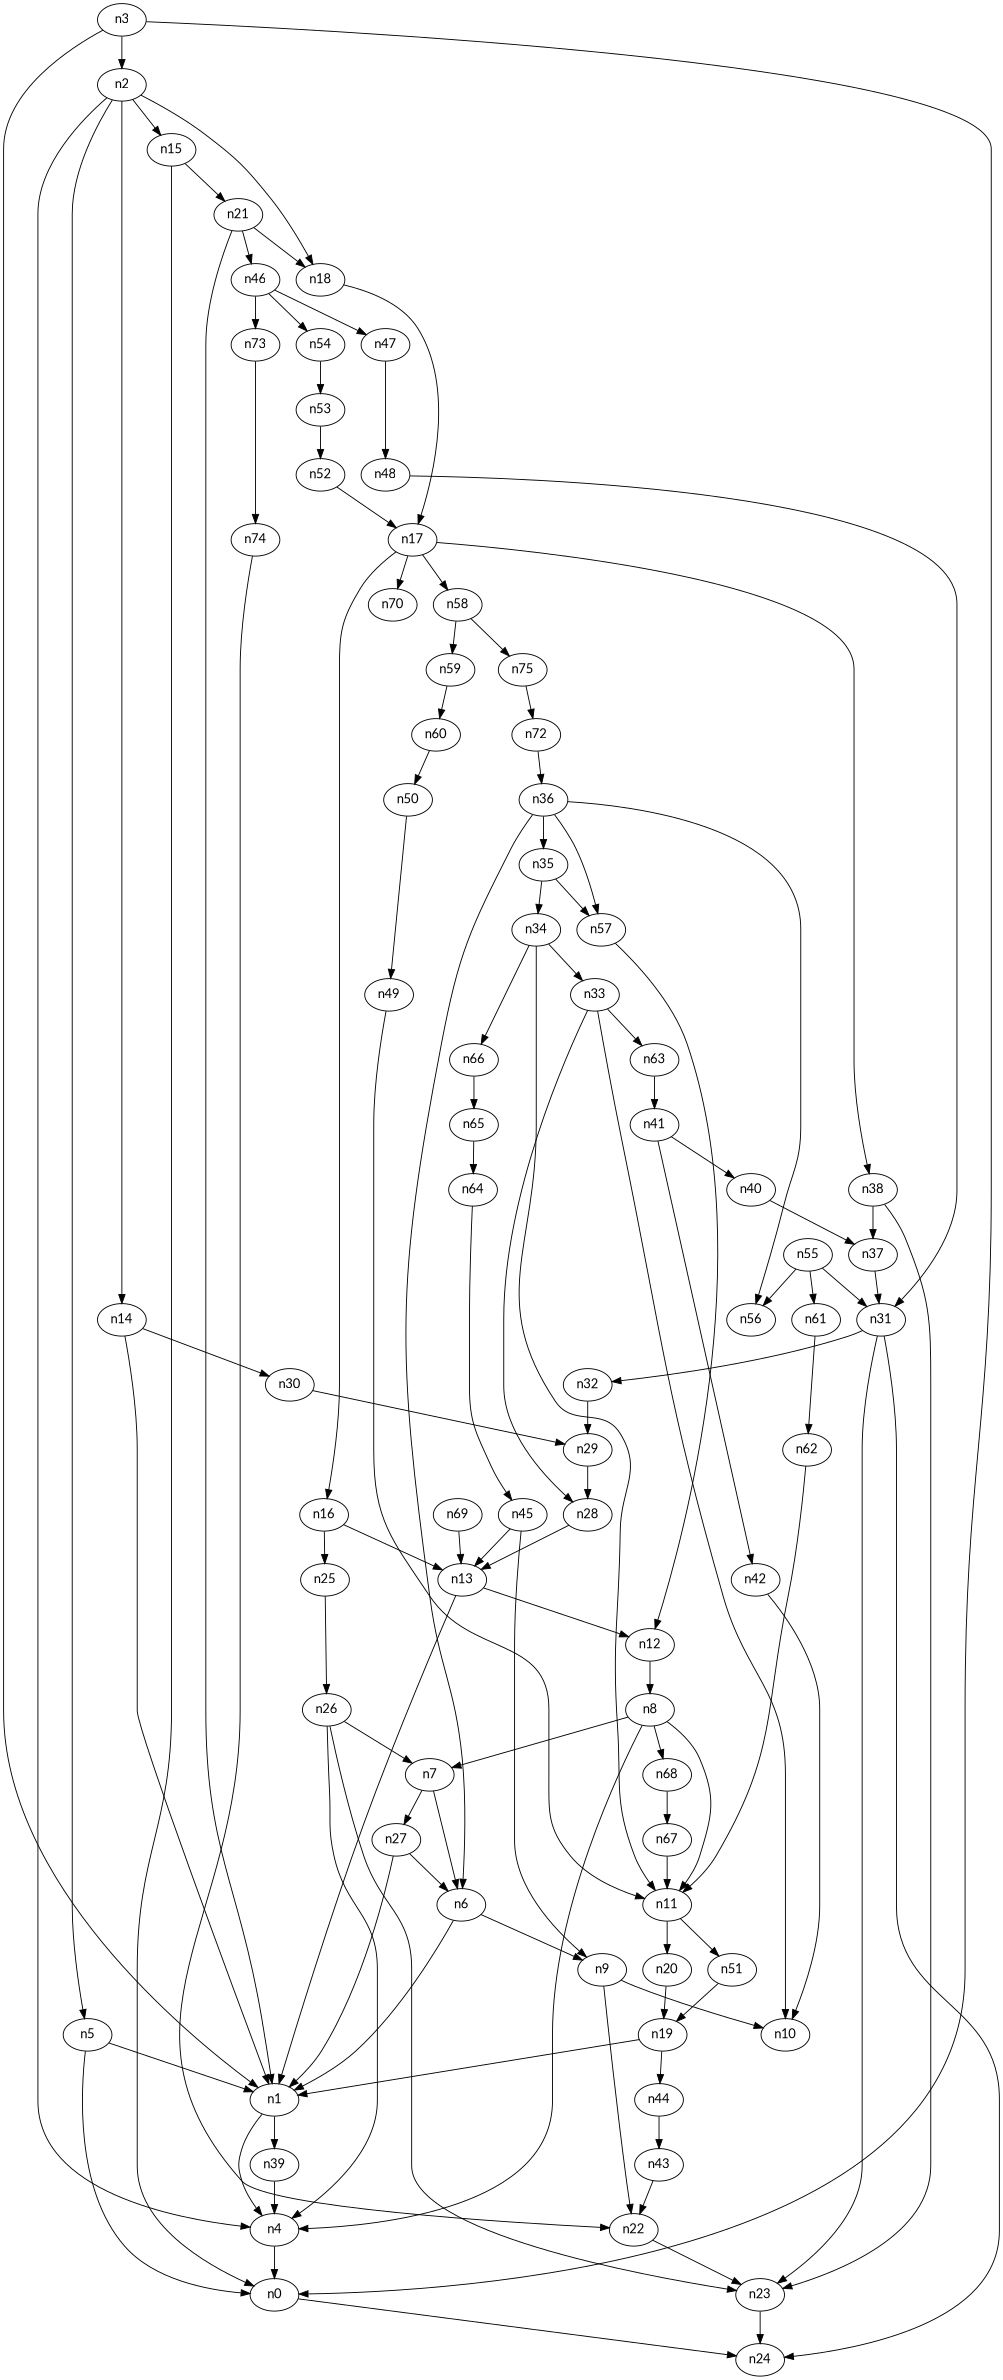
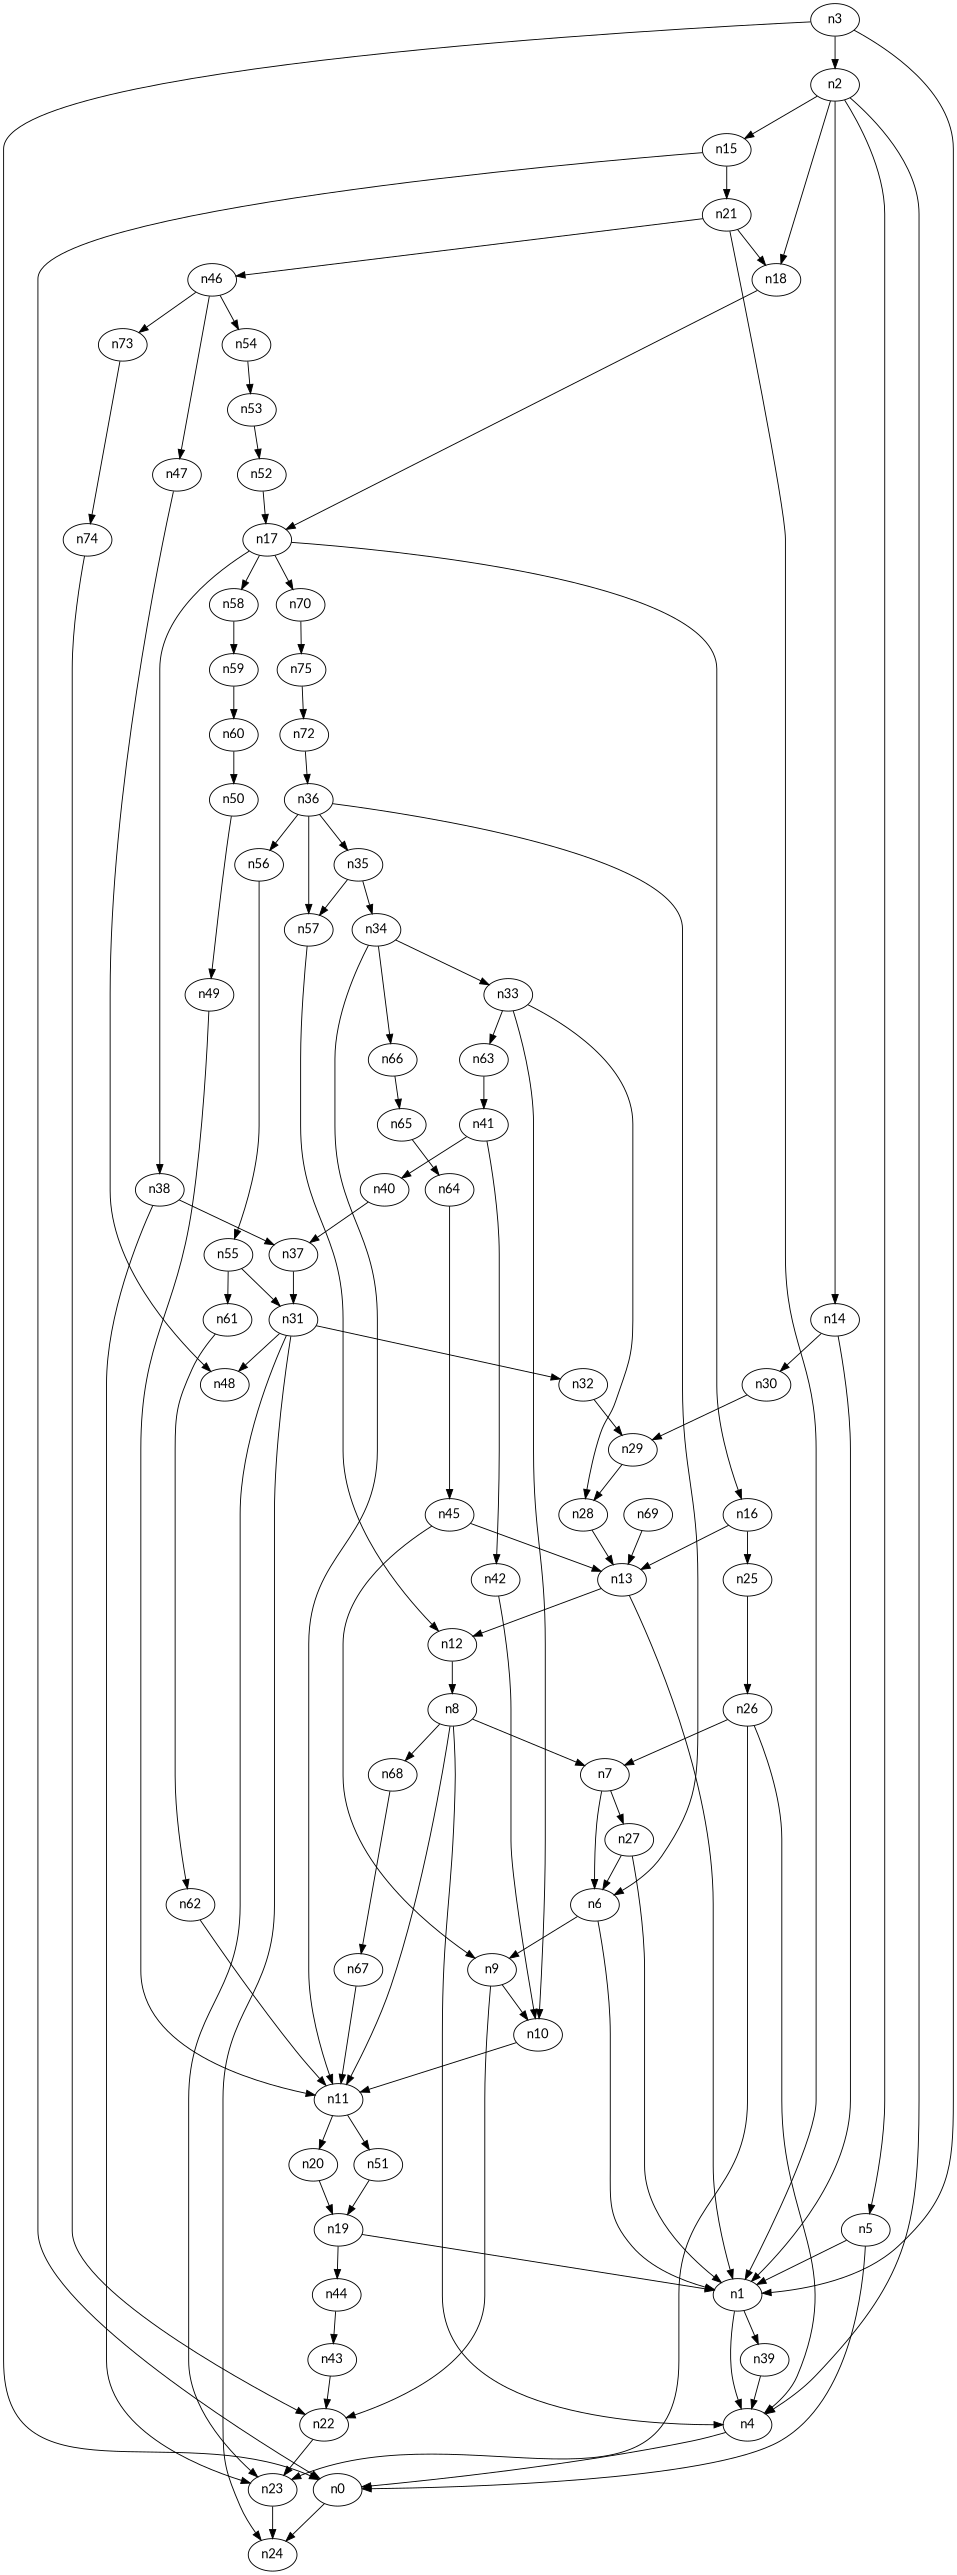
edge "n58" -> "n75": now "n70" -> "n75"
edge "n48" -> "n31": reversed
edge "n55" -> "n56": reversed
edge "n10" -> "n11": added
